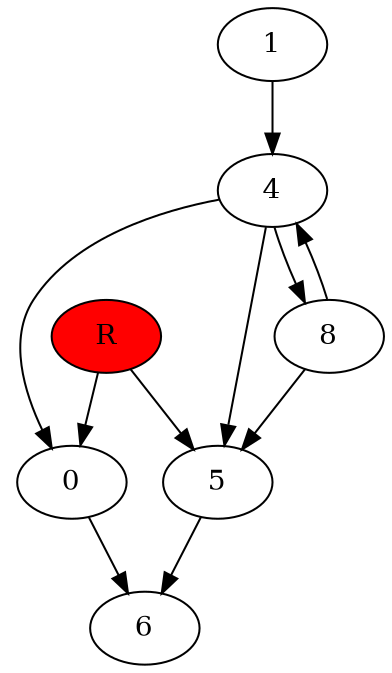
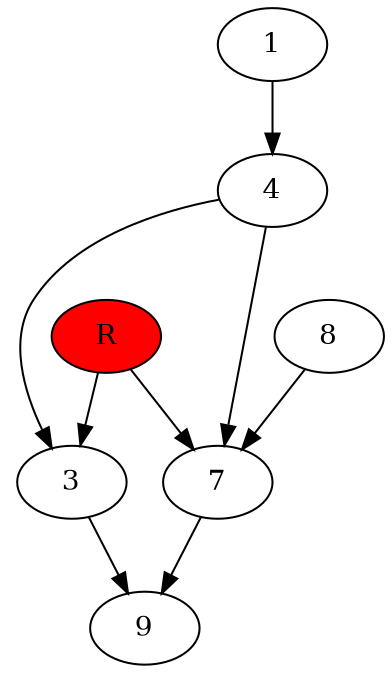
edge "4" -> "8": removed
edge "8" -> "4": removed
node "0": label "0" -> "3"
node "5": label "5" -> "7"
node "6": label "6" -> "9"
